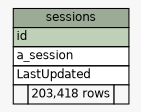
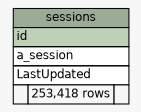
node "sessions": text "203,418 rows" -> "253,418 rows"
